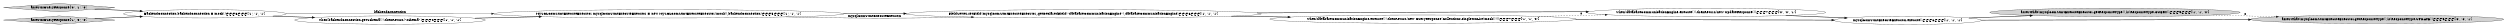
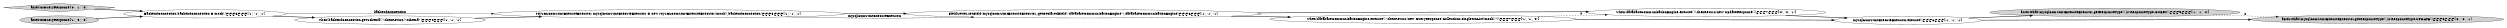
node "assertIsQueryResponse['1', '0', '0']": shape diamond -> ellipse
